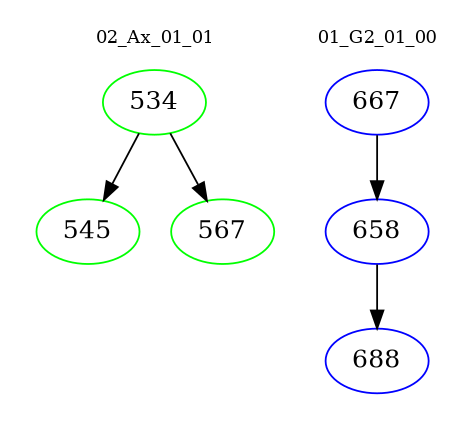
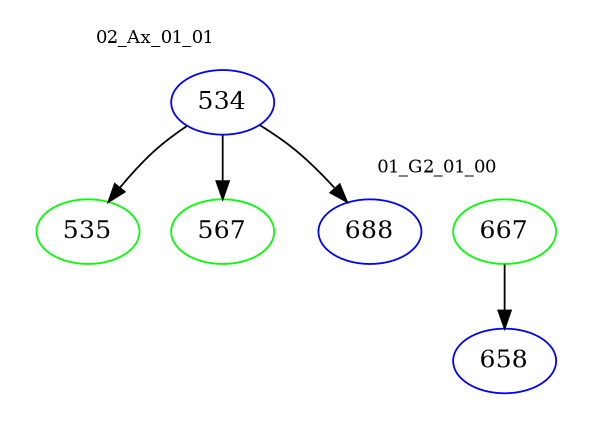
node "534": color green -> blue
node "667": color blue -> green
node "545": label "545" -> "535"
edge "658" -> "688": now "534" -> "688"
